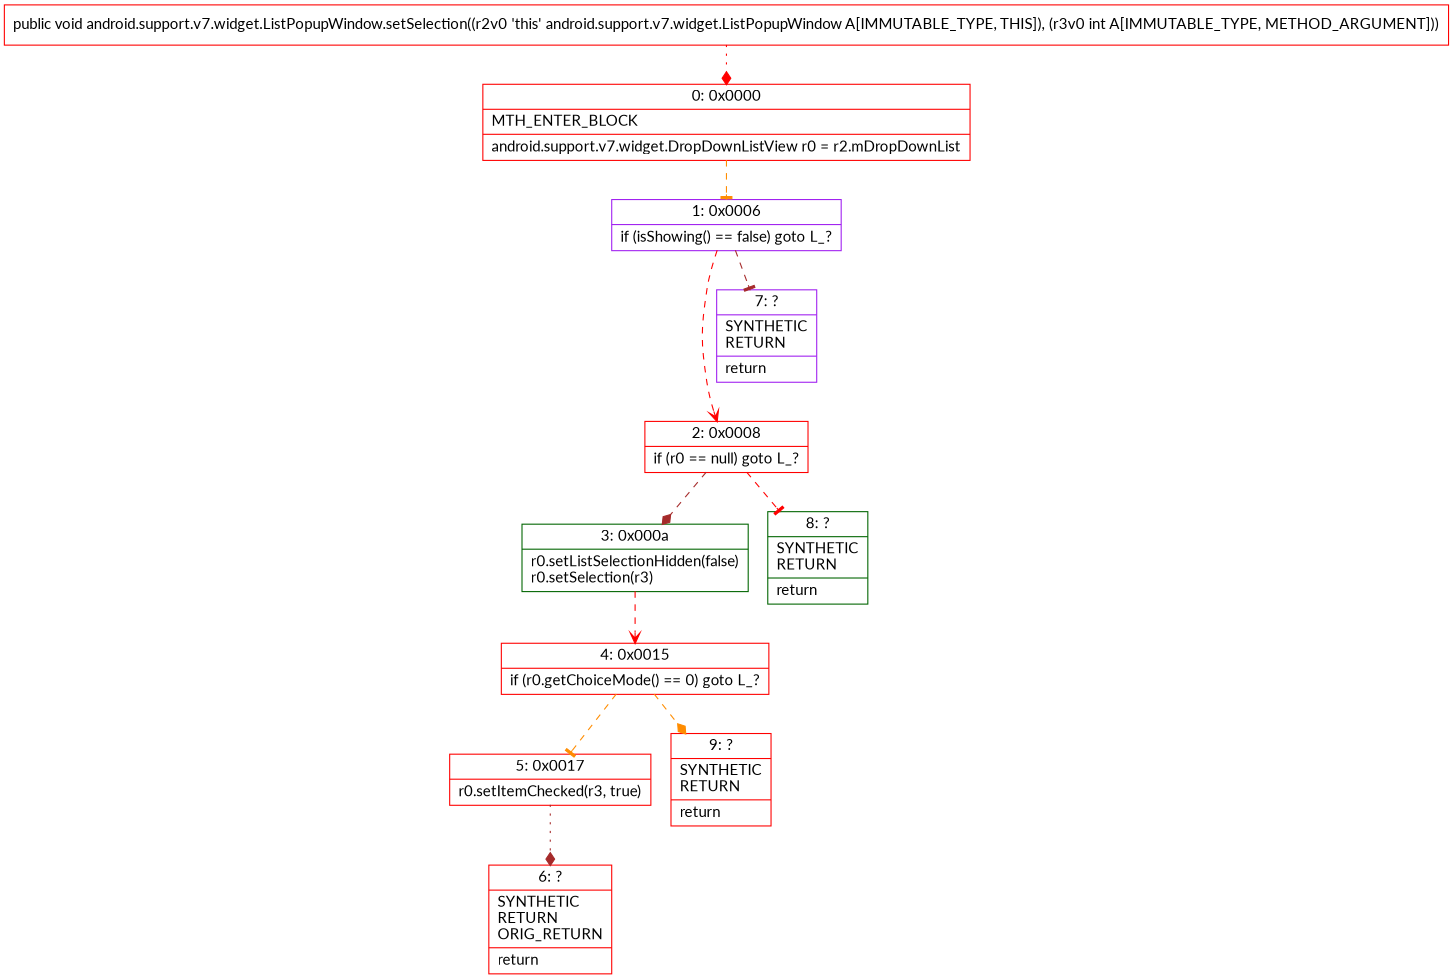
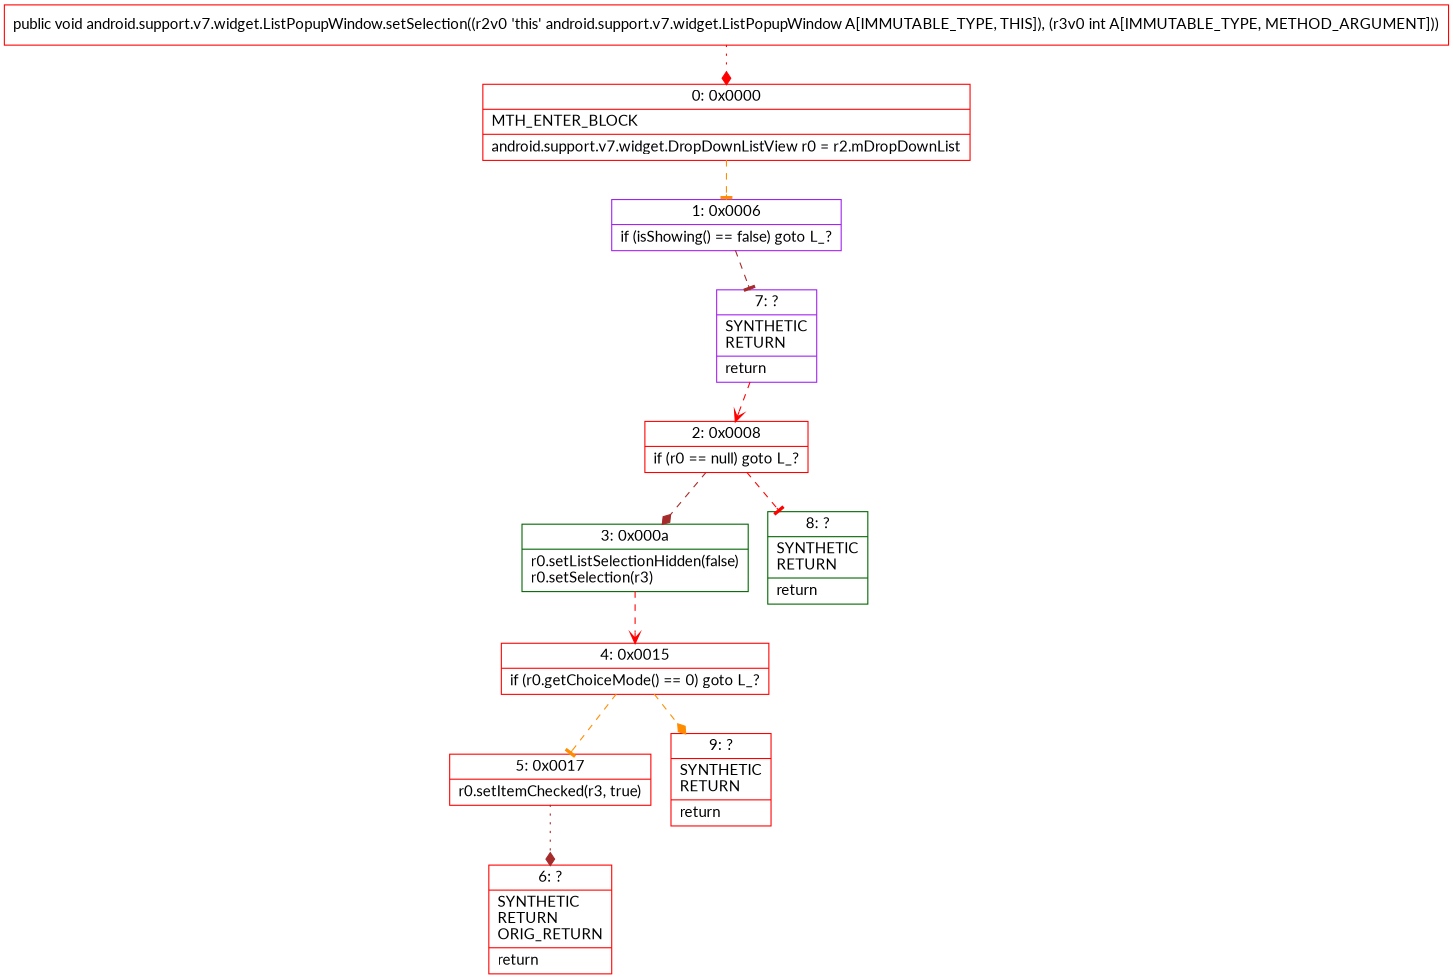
edge "1: 0x0006" -> "2: 0x0008": now "7: ?" -> "2: 0x0008"
